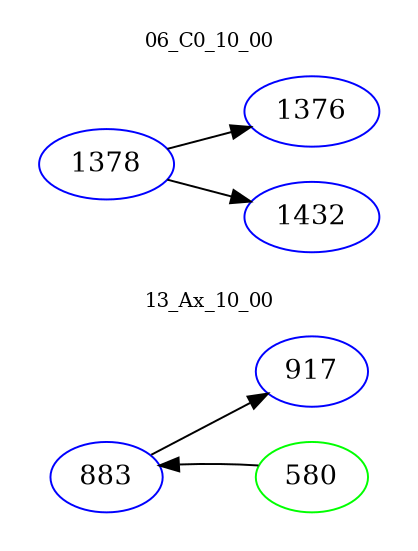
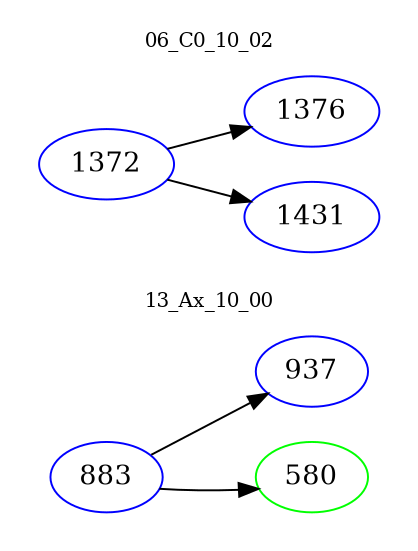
cluster "06_C0_10_00": label "06_C0_10_00" -> "06_C0_10_02"
node "1378": label "1378" -> "1372"
node "1432": label "1432" -> "1431"
node "917": label "917" -> "937"
edge "580" -> "883": reversed
